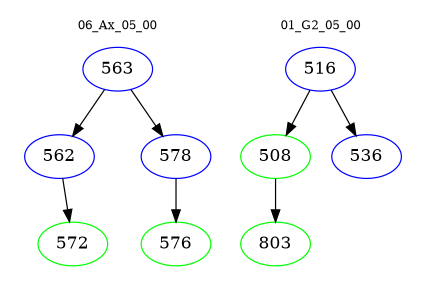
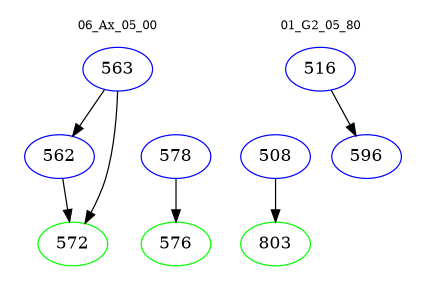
cluster "01_G2_05_00": label "01_G2_05_00" -> "01_G2_05_80"
edge "516" -> "508": removed
edge "563" -> "578": now "563" -> "572"
node "508": color green -> blue
node "536": label "536" -> "596"
